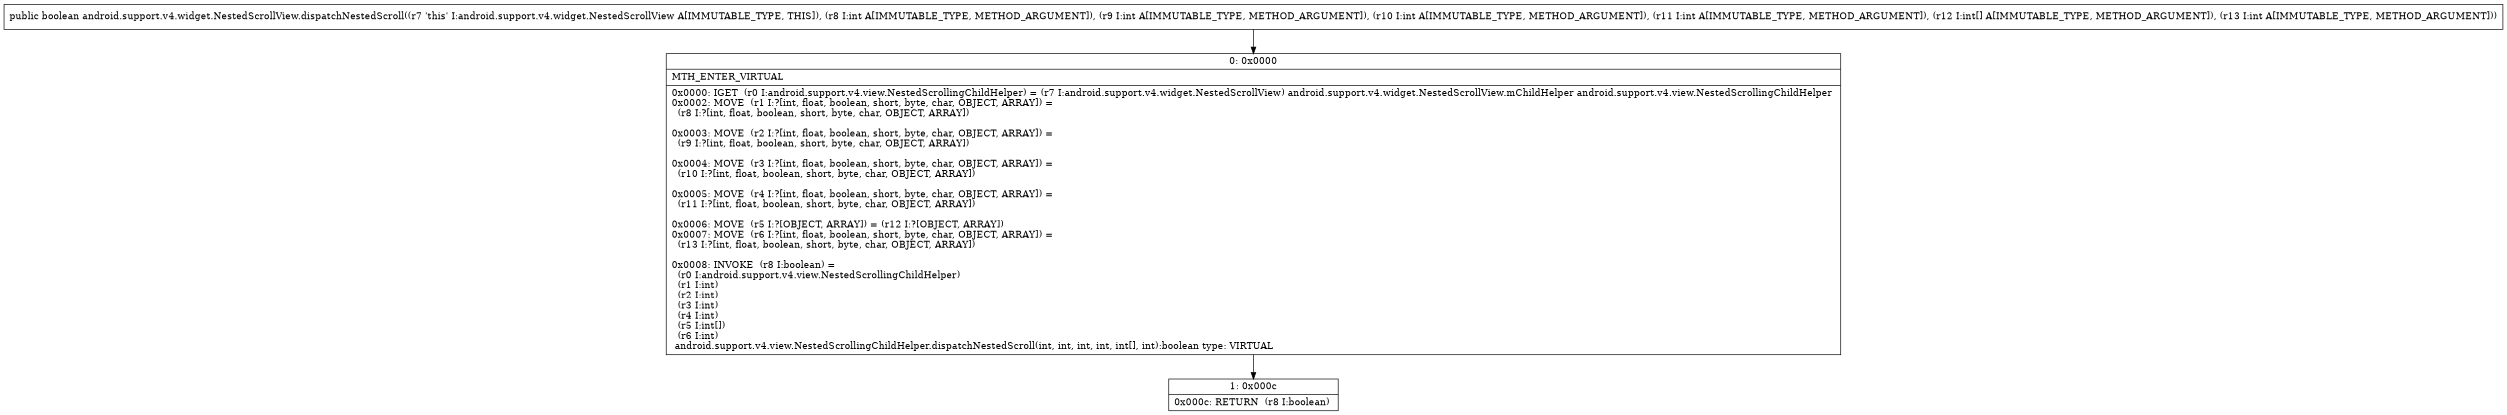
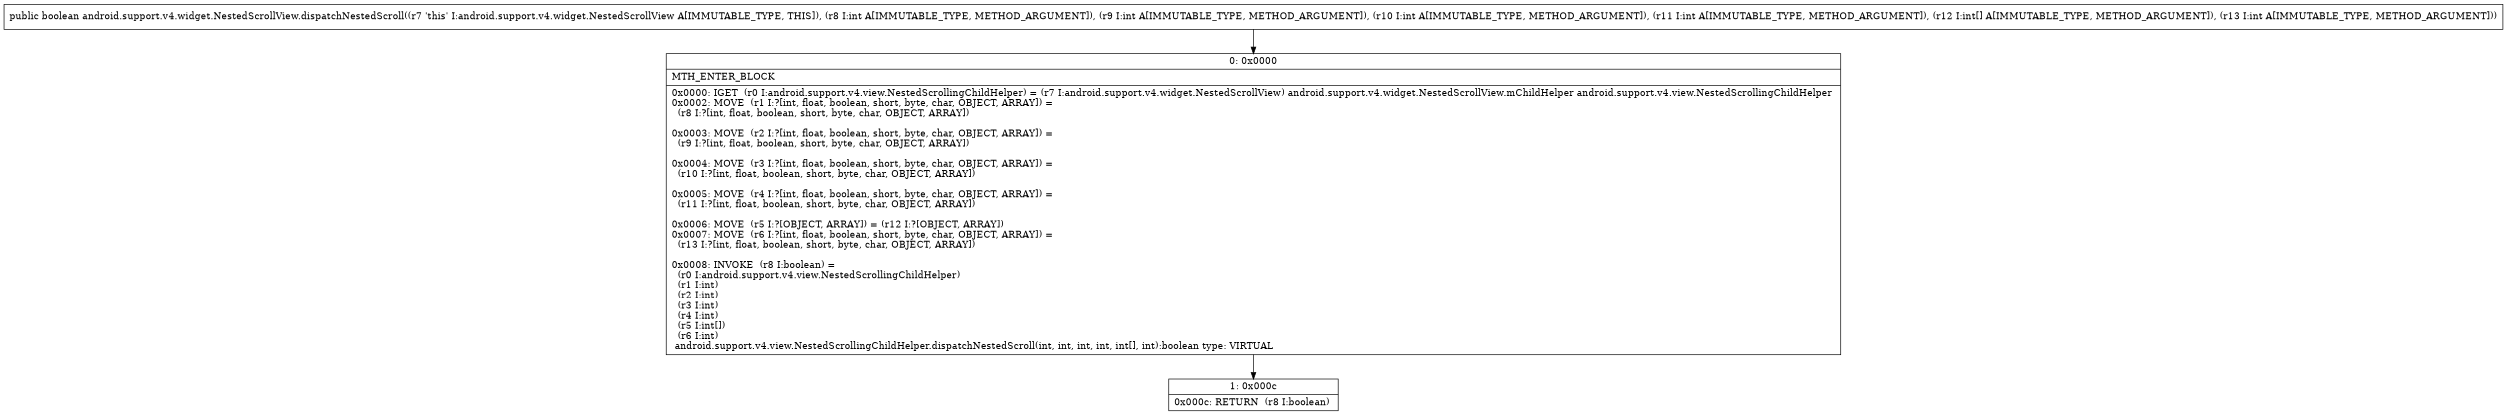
node "0: 0x0000": text "MTH_ENTER_VIRTUAL" -> "MTH_ENTER_BLOCK"
